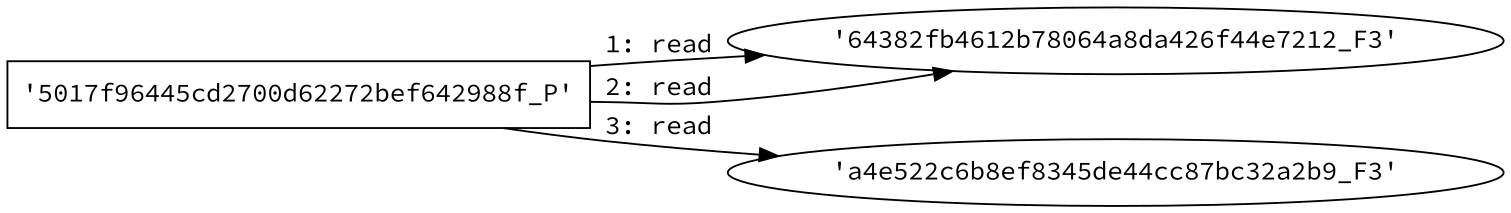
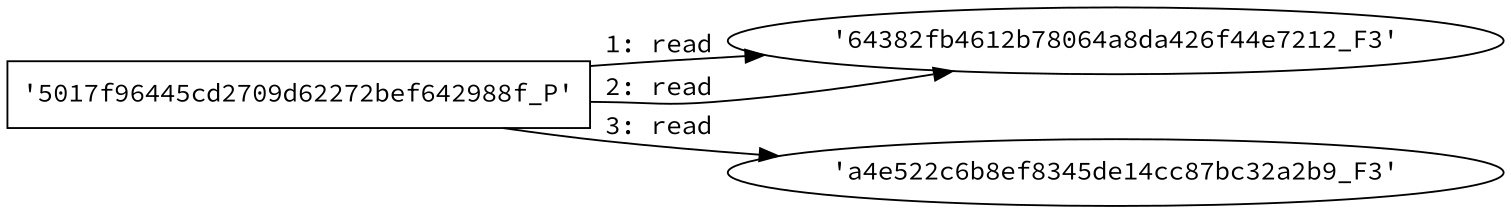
node "'5017f96445cd2700d62272bef642988f_P'": label "'5017f96445cd2700d62272bef642988f_P'" -> "'5017f96445cd2709d62272bef642988f_P'"
node "'a4e522c6b8ef8345de44cc87bc32a2b9_F3'": label "'a4e522c6b8ef8345de44cc87bc32a2b9_F3'" -> "'a4e522c6b8ef8345de14cc87bc32a2b9_F3'"
